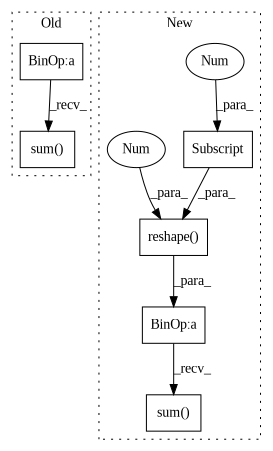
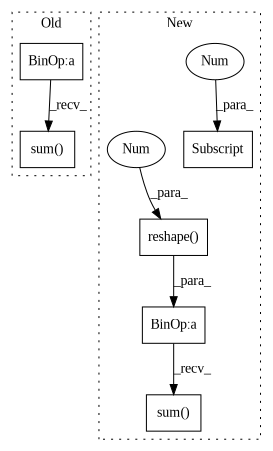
edge "Subscript" -> "reshape()": removed, label "_para_"
